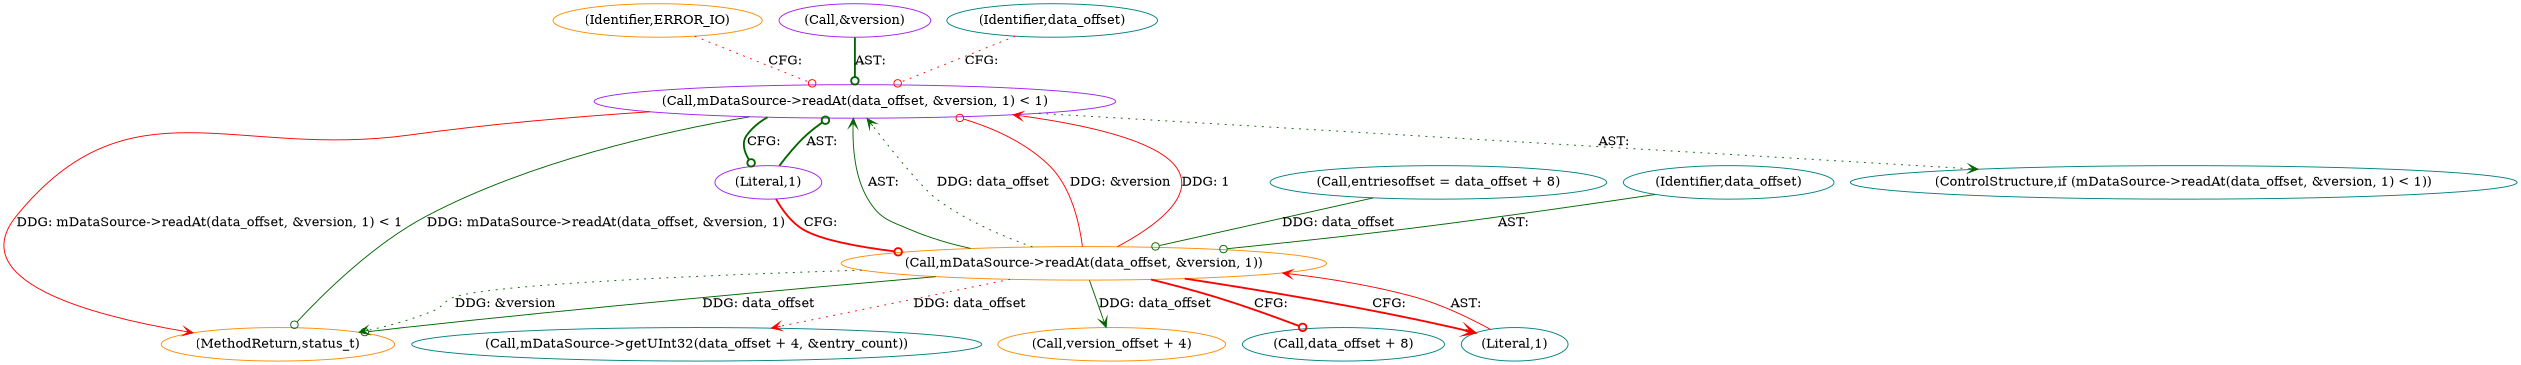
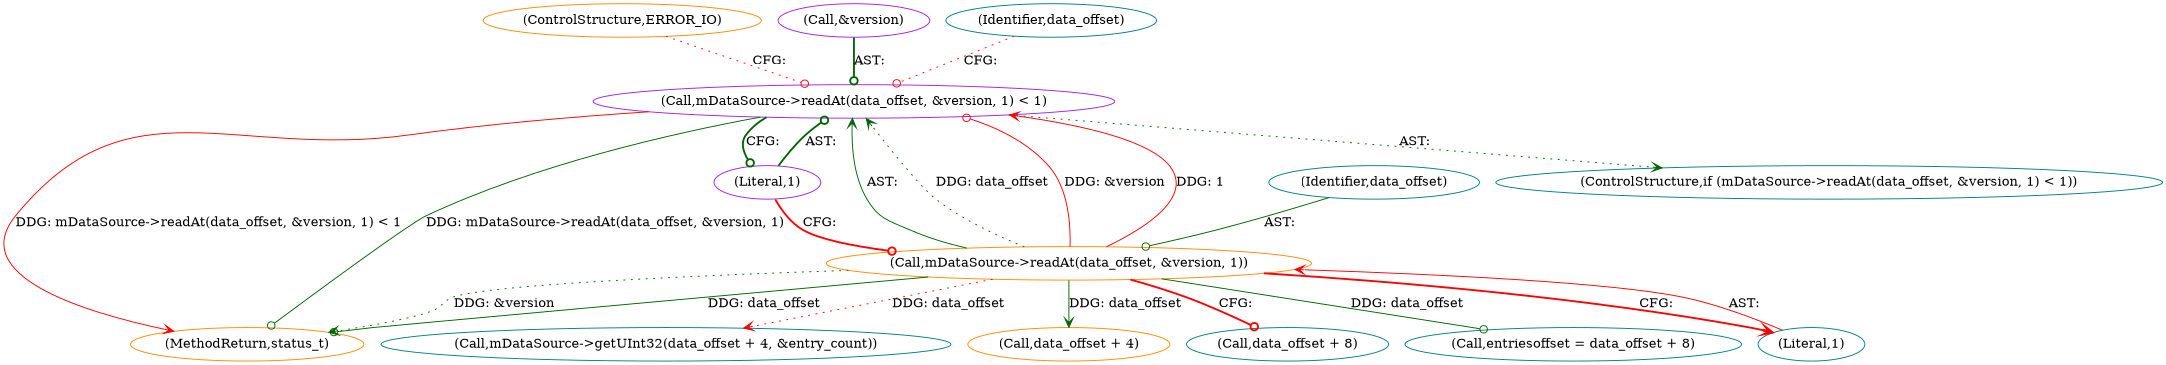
node "(Identifier,ERROR_IO)": label "(Identifier,ERROR_IO)" -> "(ControlStructure,ERROR_IO)"
edge "(Call,entriesoffset = data_offset + 8)" -> "(Call,mDataSource->readAt(data_offset, &version, 1))": reversed
node "(Call,version_offset + 4)": label "(Call,version_offset + 4)" -> "(Call,data_offset + 4)"
